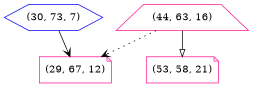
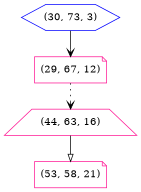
node "(30, 73, 7)": label "(30, 73, 7)" -> "(30, 73, 3)"
edge "(44, 63, 16)" -> "(29, 67, 12)": reversed
